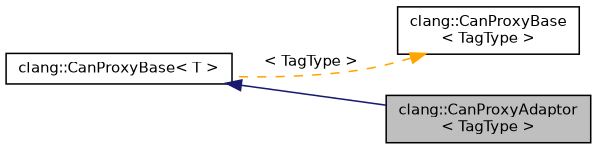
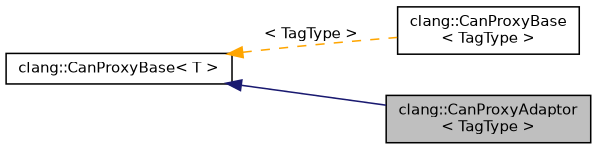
edge "clang::CanProxyBase< T >" -> "clang::CanProxyBase < TagType >": reversed
